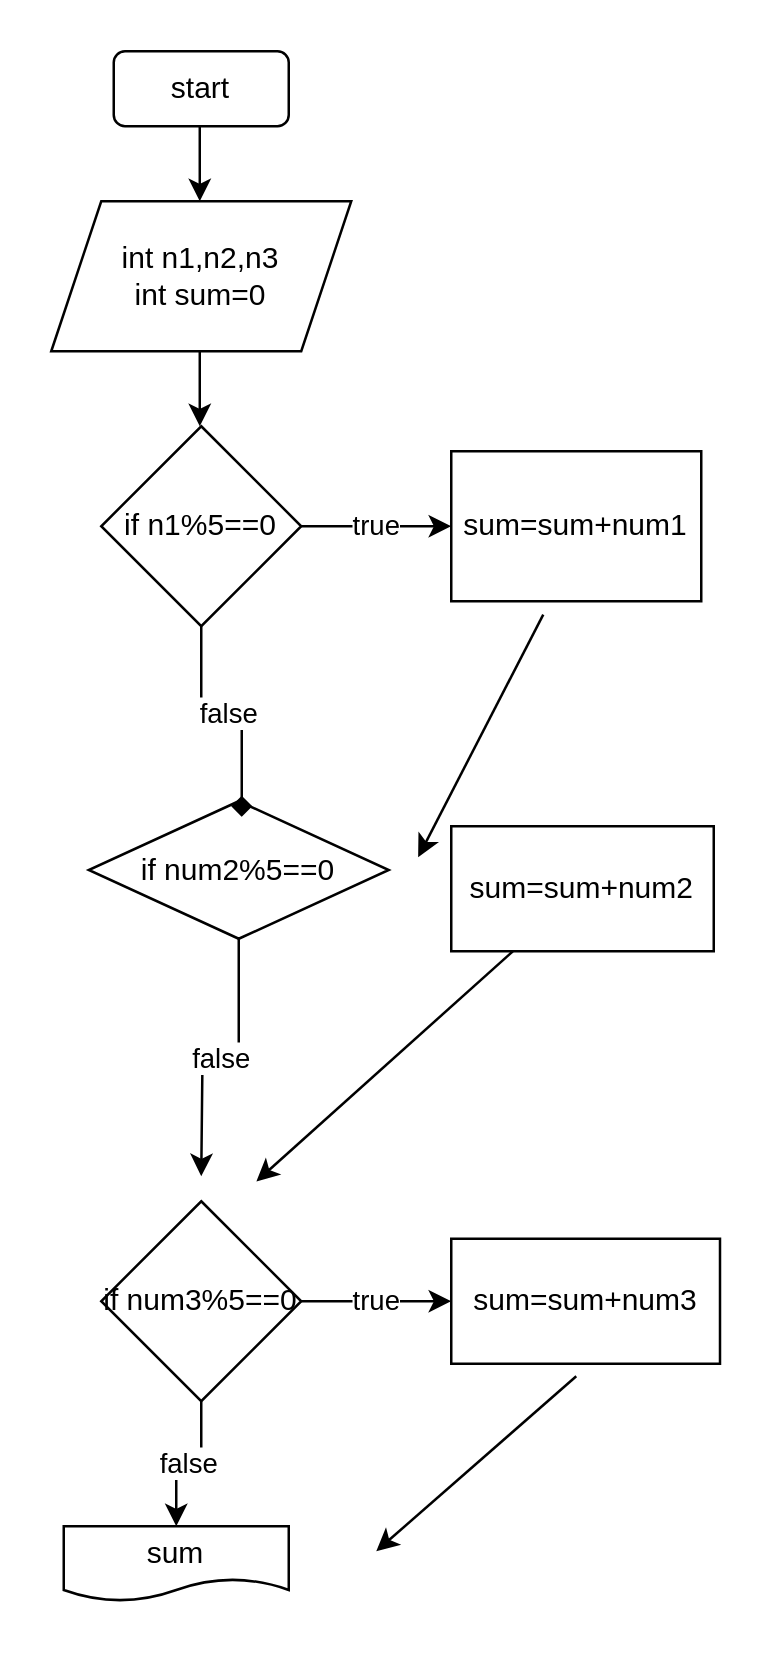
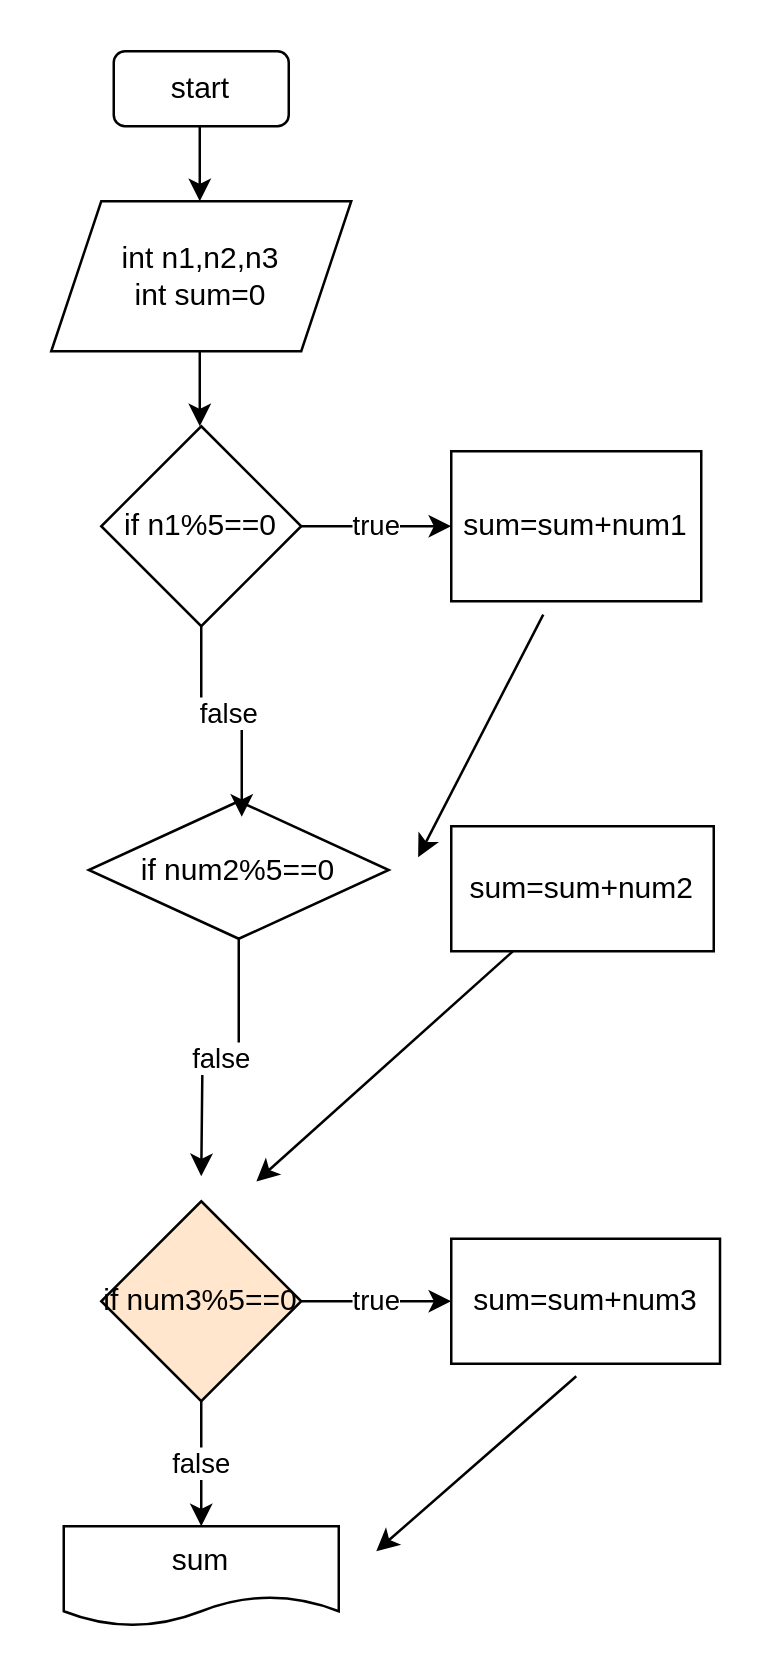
edge "if n1%5==0" -> "if num2%5==0": arrowhead diamond -> classic
node "if num3%5==0": fillcolor #ffffff -> #ffe6cc
node "sum": size 225x75 -> 275x100
